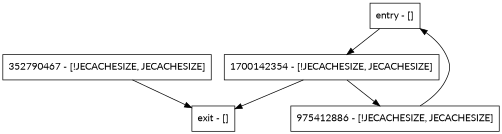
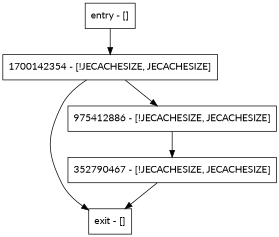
edge "975412886 - [!JECACHESIZE, JECACHESIZE]" -> "entry - []": now "975412886 - [!JECACHESIZE, JECACHESIZE]" -> "352790467 - [!JECACHESIZE, JECACHESIZE]"
